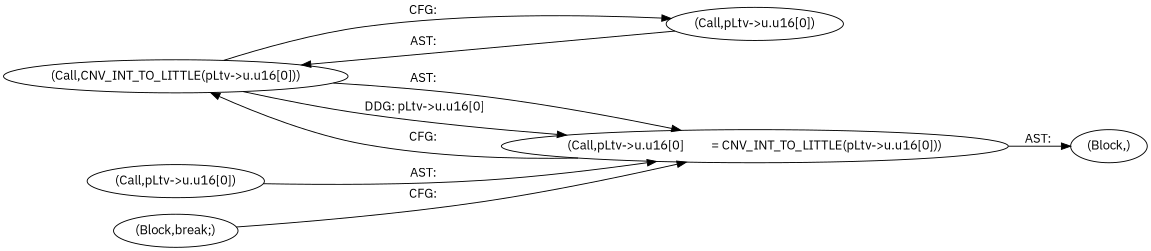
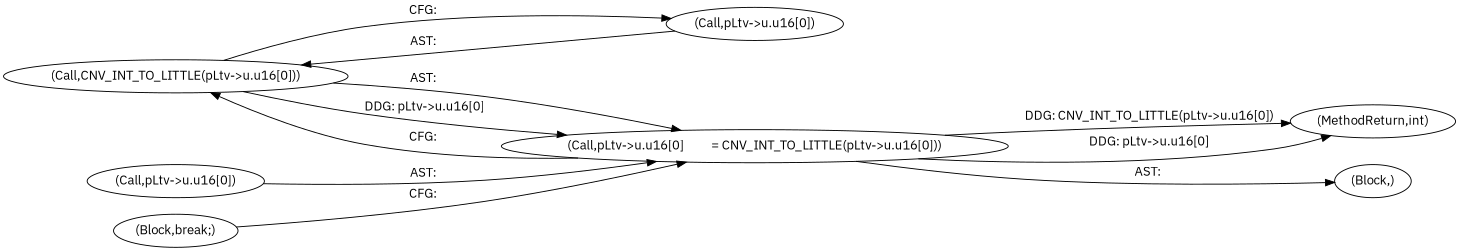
node "(MethodReturn,int)": added
